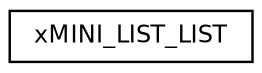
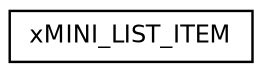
node "xMINI_LIST_LIST": label "xMINI_LIST_LIST" -> "xMINI_LIST_ITEM"
